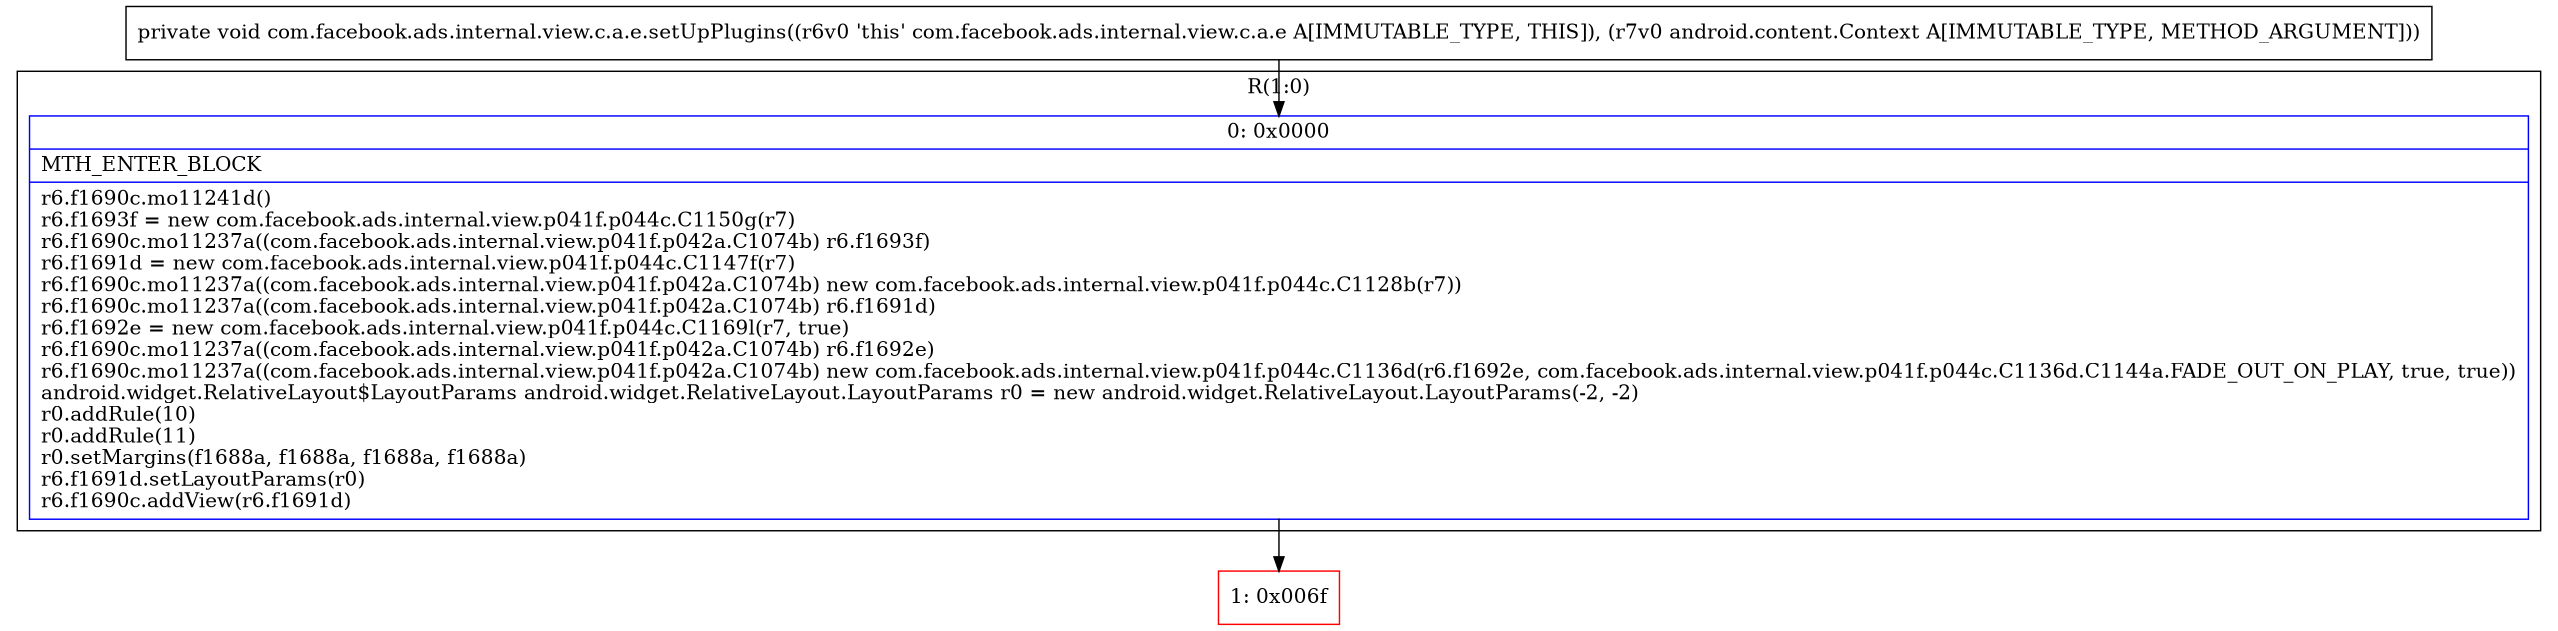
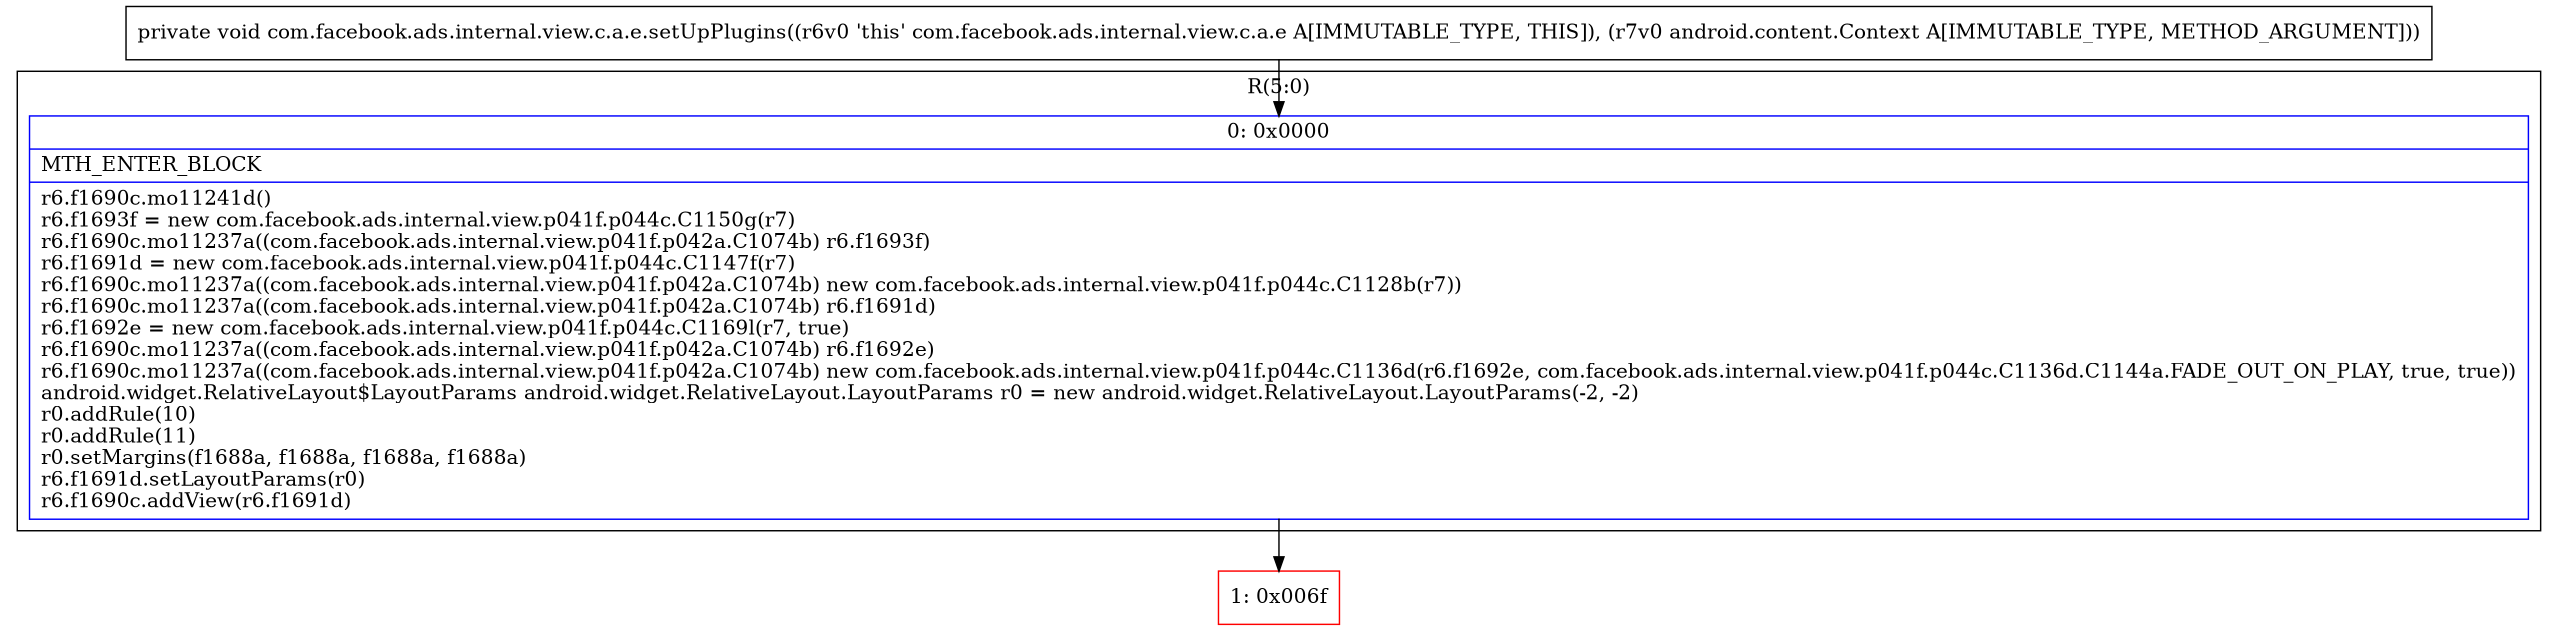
cluster "R(1:0)": label "R(1:0)" -> "R(5:0)"
